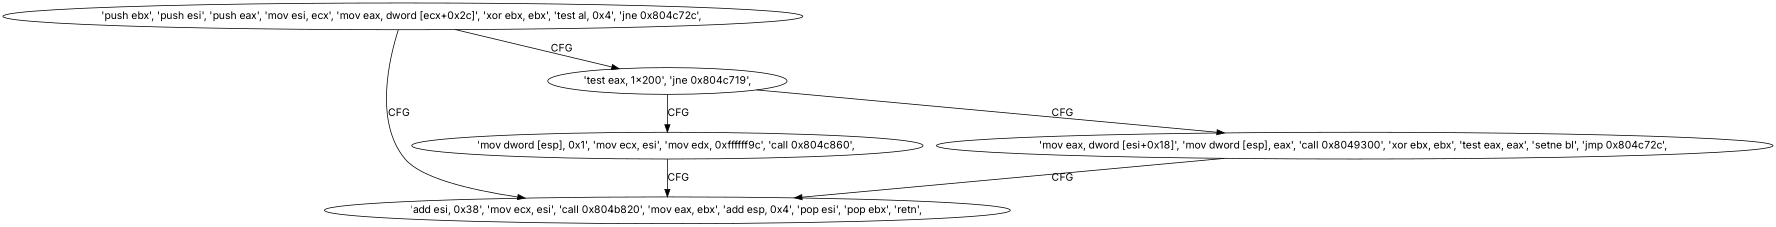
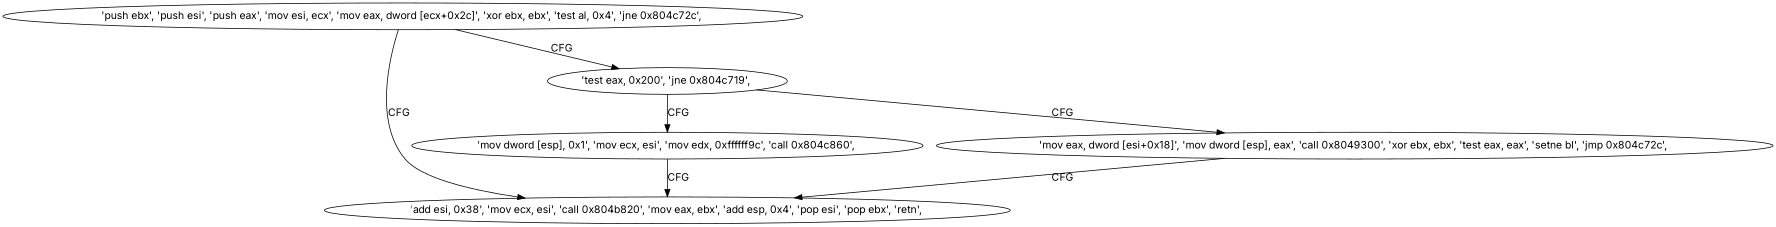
node "'test eax, 1x200', 'jne 0x804c719',": label "'test eax, 1x200', 'jne 0x804c719'," -> "'test eax, 0x200', 'jne 0x804c719',"
